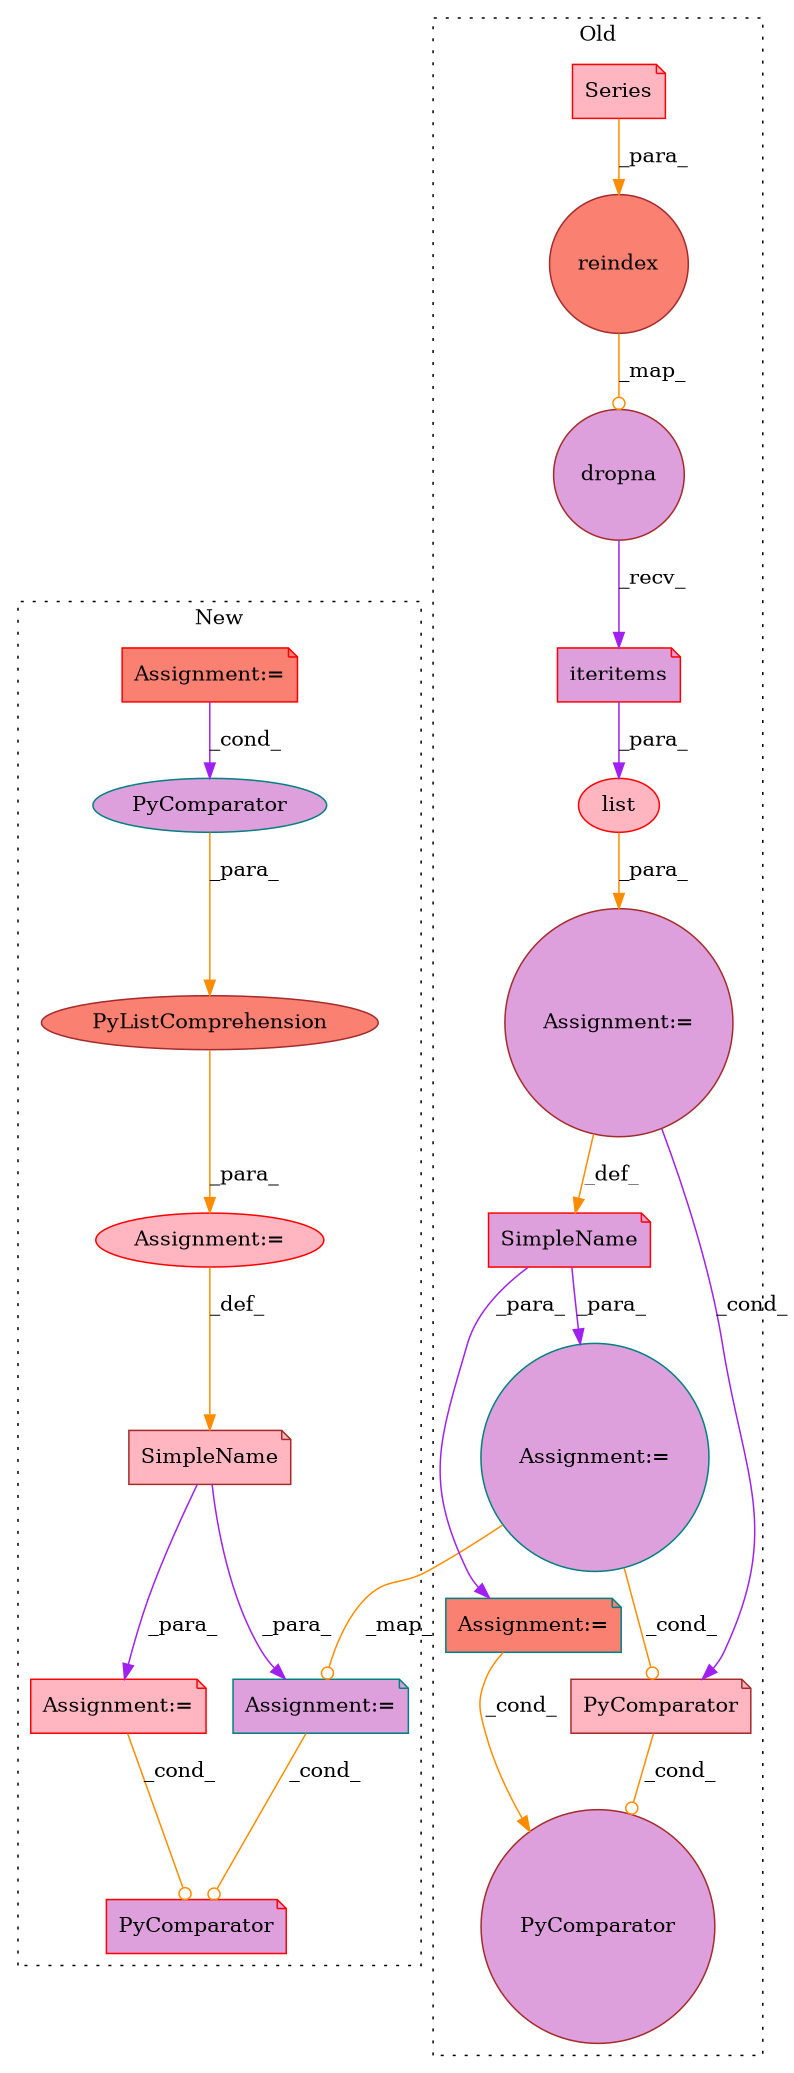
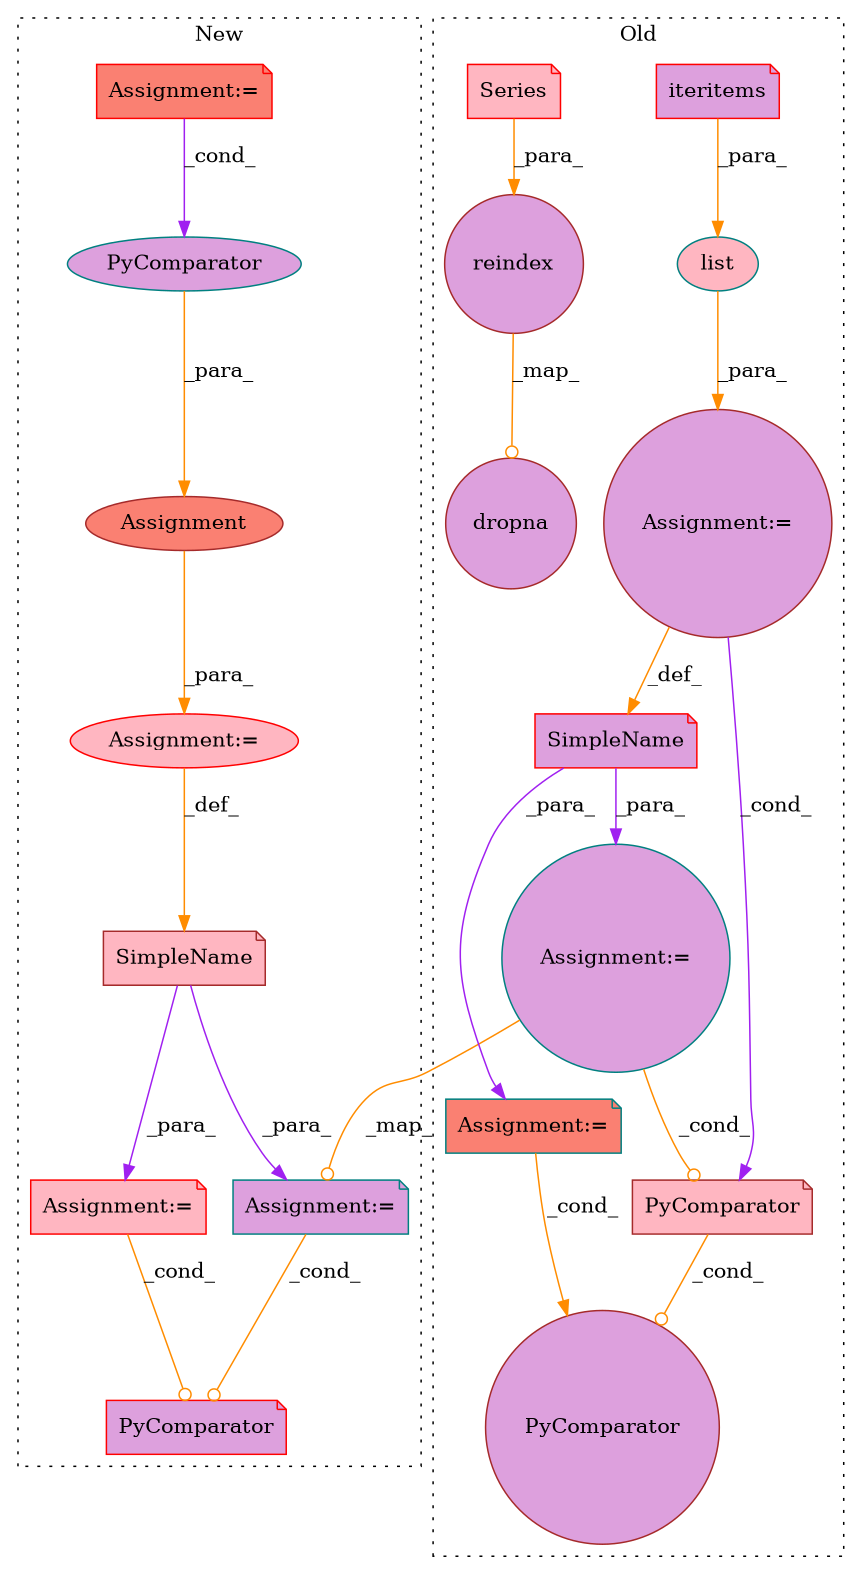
node "reindex": fillcolor salmon -> plum
edge "dropna" -> "iteritems": removed, label "_recv_"
edge "iteritems" -> "list": color purple -> darkorange
node "list": color red -> teal
node "PyListComprehension": label "PyListComprehension" -> "Assignment"
